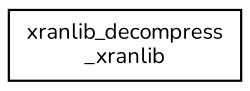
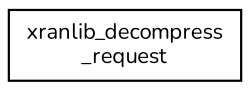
node "xranlib_decompress _xranlib": label "xranlib_decompress _xranlib" -> "xranlib_decompress _request"
